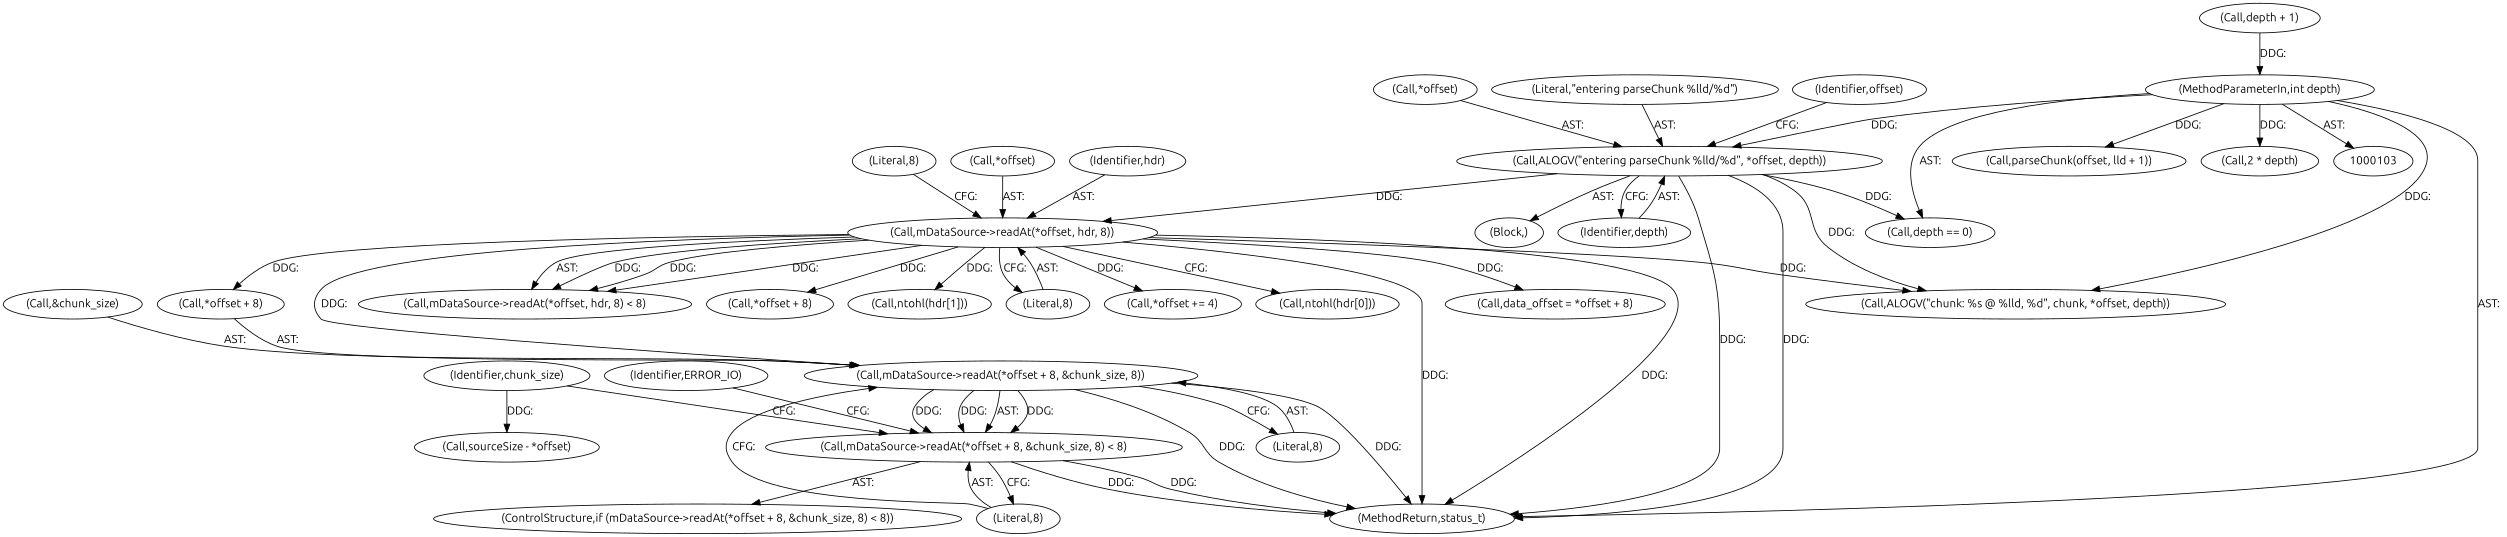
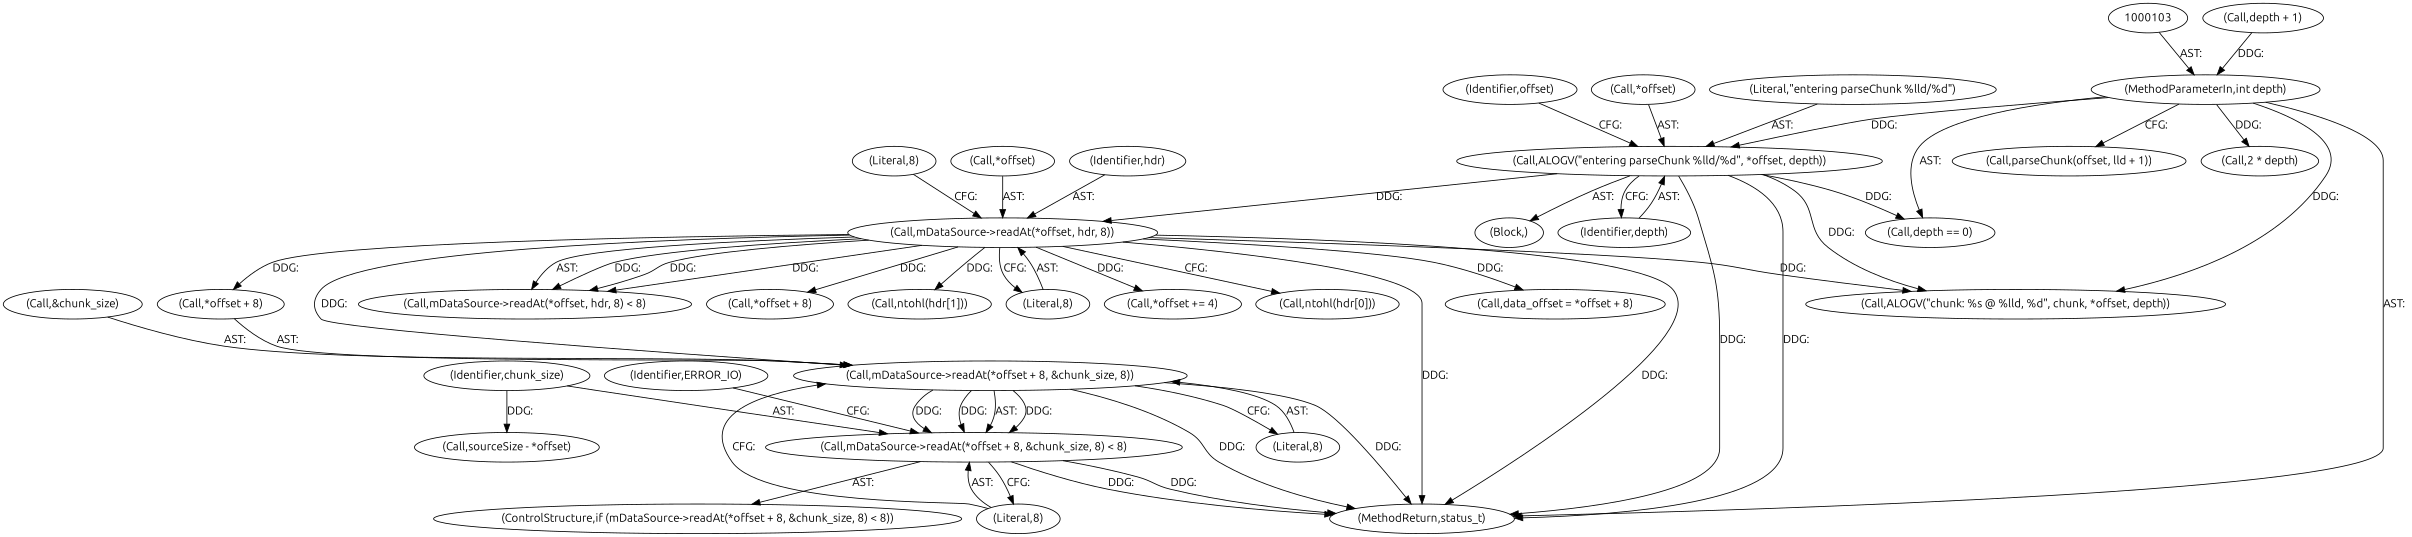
edge "(MethodParameterIn,int depth)" -> "1000103": reversed
edge "(MethodParameterIn,int depth)" -> "(Call,parseChunk(offset, lld + 1))": label "DDG: " -> "CFG: "
edge "(Identifier,chunk_size)" -> "(Call,mDataSource->readAt(*offset + 8, &chunk_size, 8) < 8)": label "CFG: " -> "AST: "
